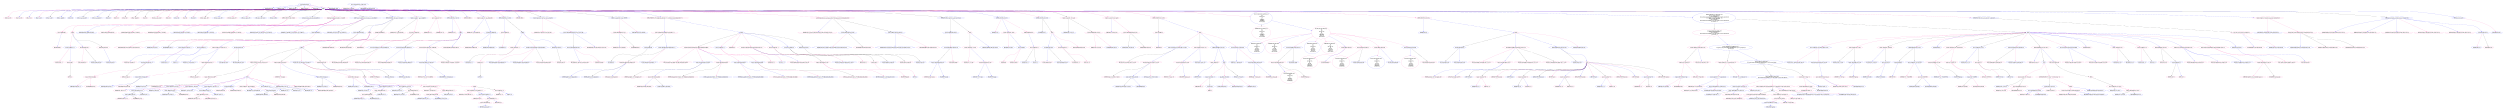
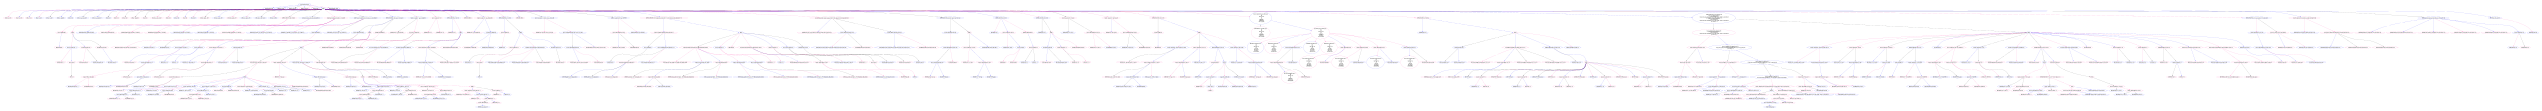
node "(<operator>.logicalNot,!v13->sa_query_count)": added
node "(IDENTIFIER,hapd,hostapd_new_assoc_sta(hapd, v13, v24))": removed
